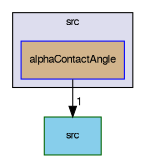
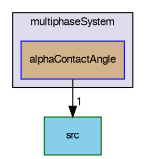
cluster "src": label "src" -> "multiphaseSystem"
